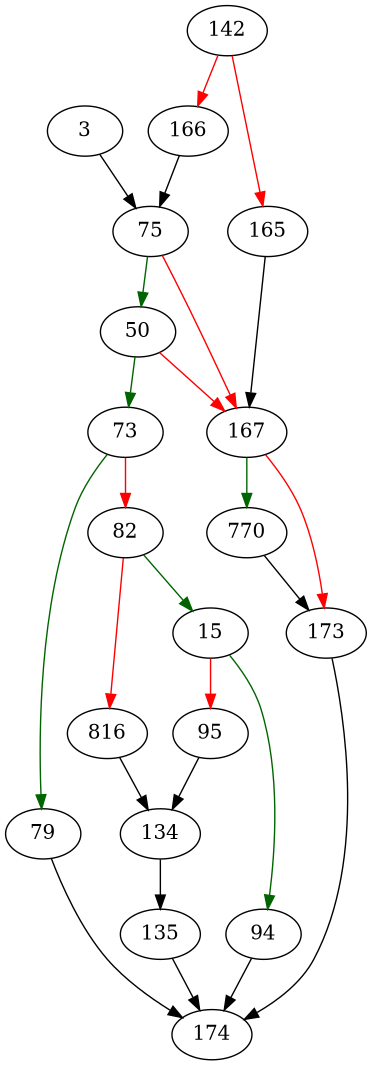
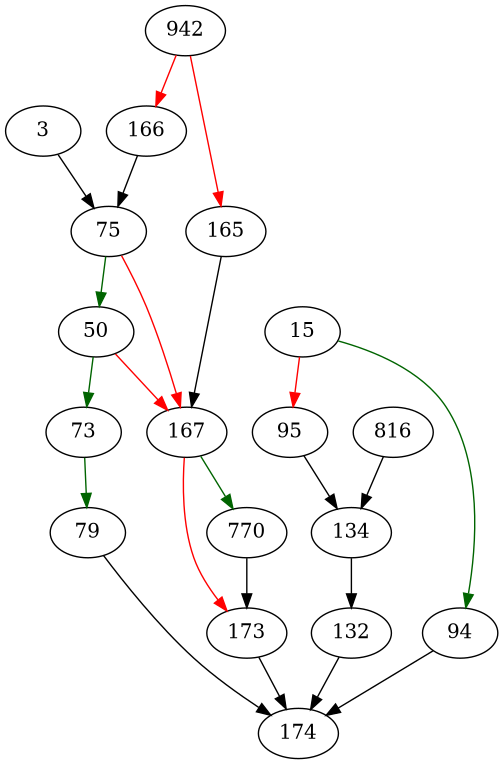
node "142": label "142" -> "942"
node "82": removed
node "135": label "135" -> "132"
